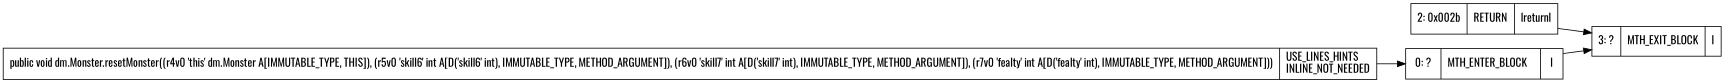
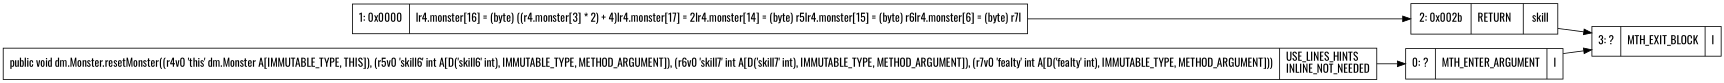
node "2: 0x002b": text "lreturnl" -> "skill"
node "1: 0x0000": added
node "0: ?": text "MTH_ENTER_BLOCK" -> "MTH_ENTER_ARGUMENT"
